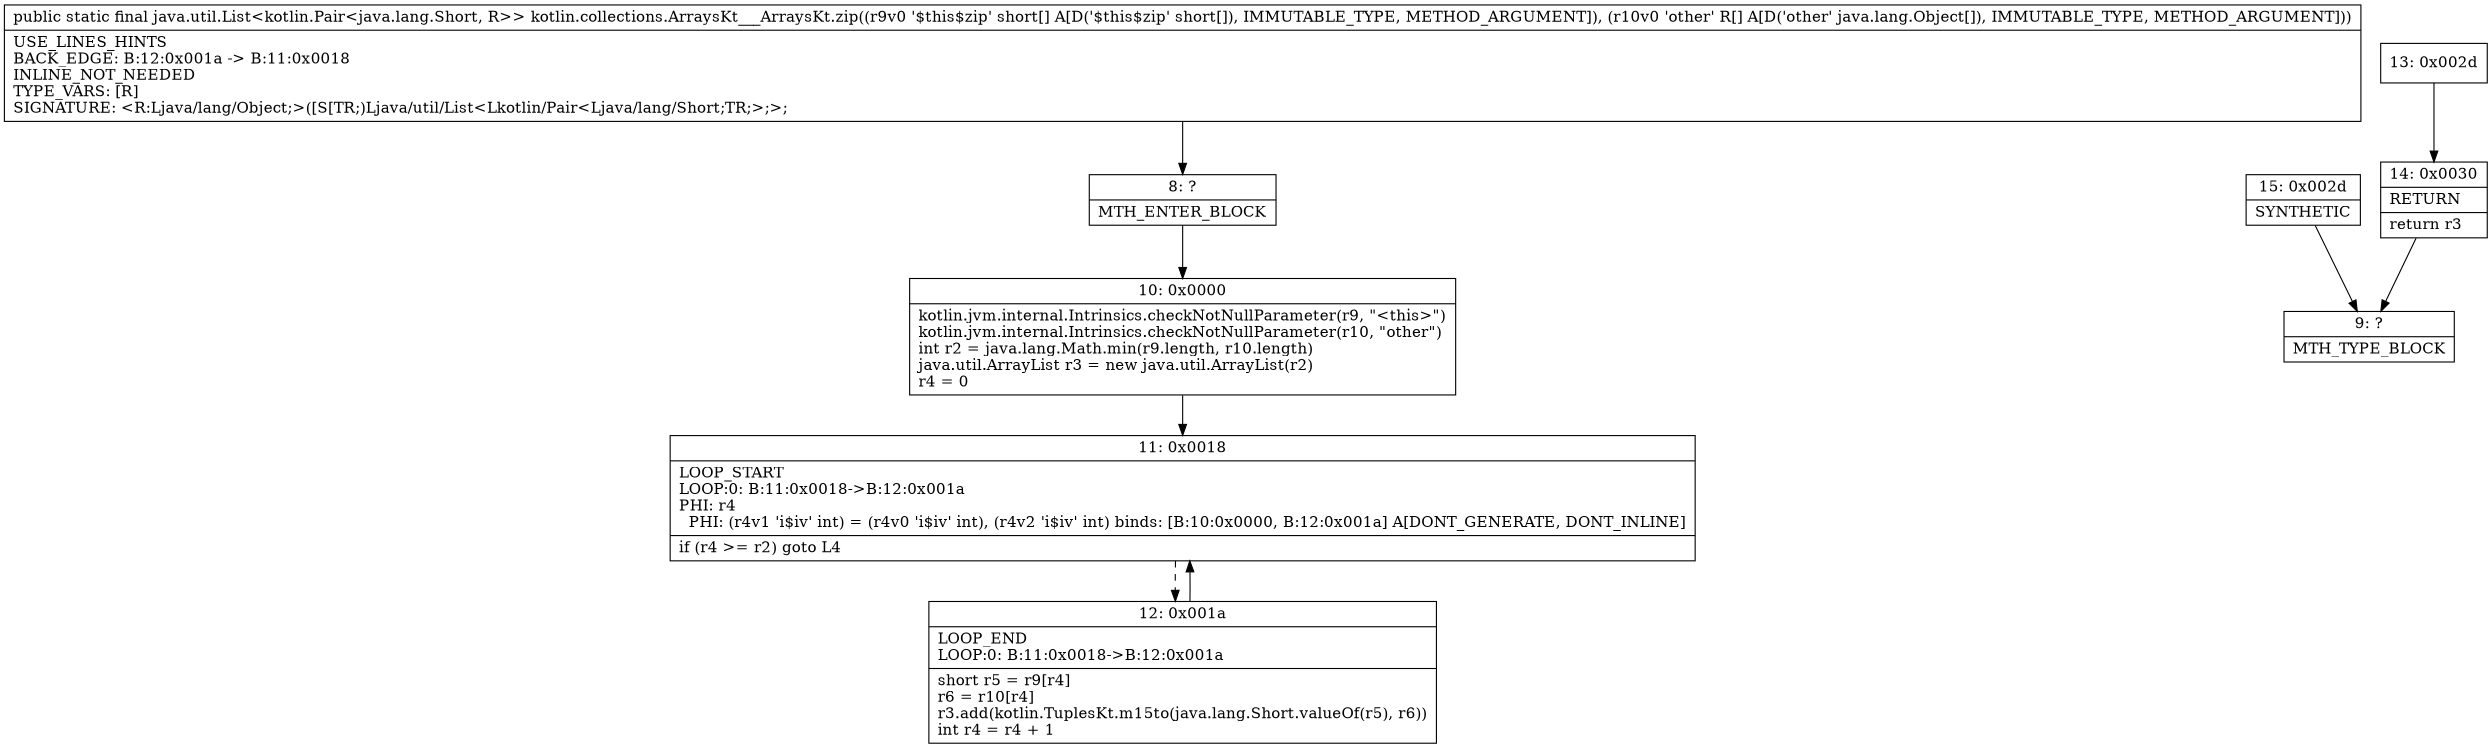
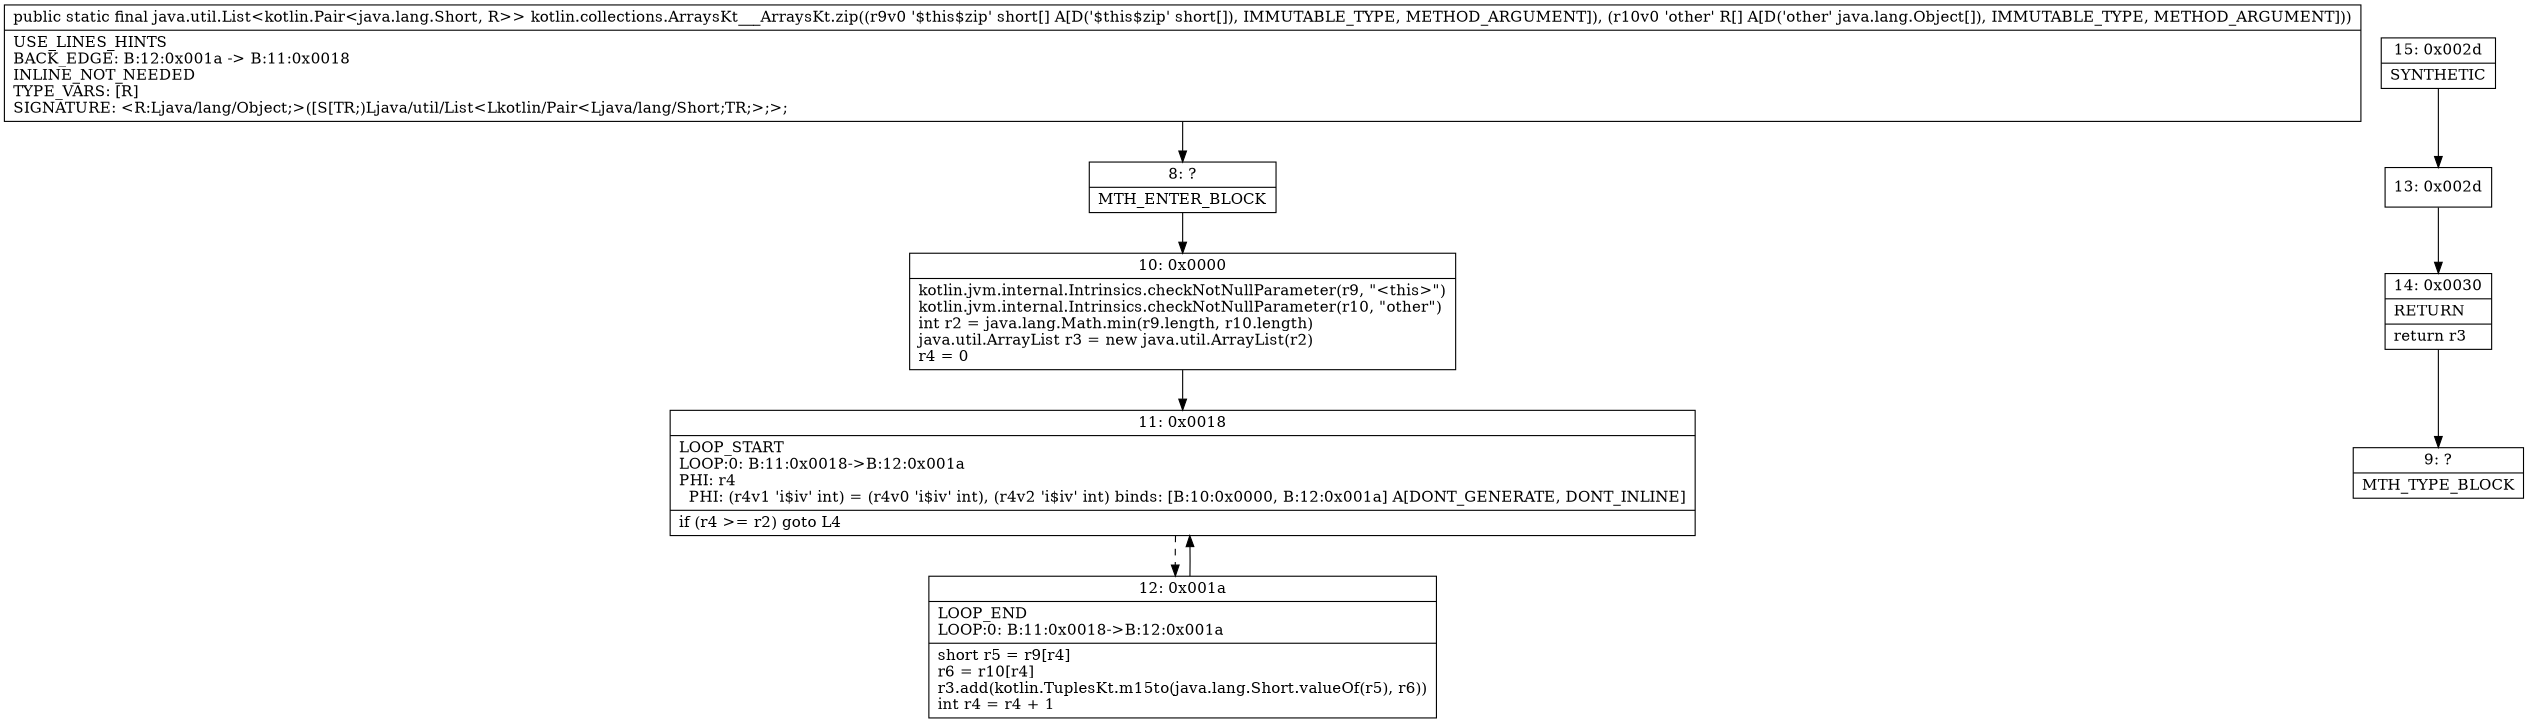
edge "15: 0x002d" -> "9: ?": now "15: 0x002d" -> "13: 0x002d"
